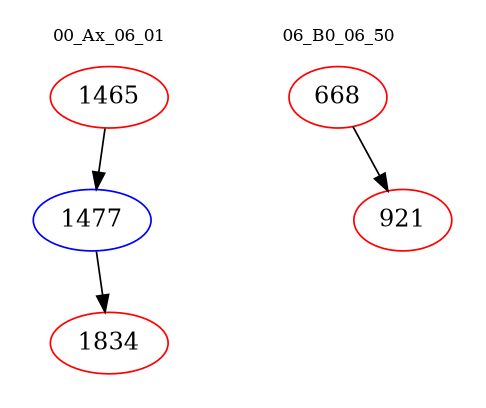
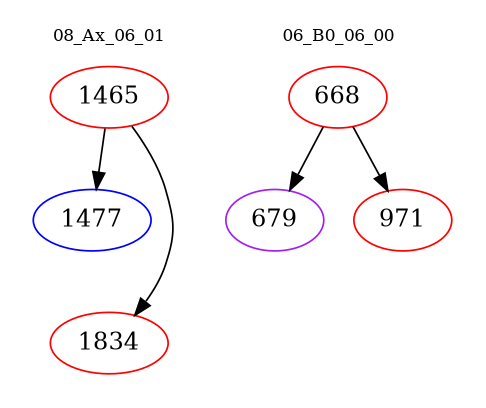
cluster "00_Ax_06_01": label "00_Ax_06_01" -> "08_Ax_06_01"
cluster "06_B0_06_50": label "06_B0_06_50" -> "06_B0_06_00"
node "679": added
node "921": label "921" -> "971"
edge "1477" -> "1834": now "1465" -> "1834"
